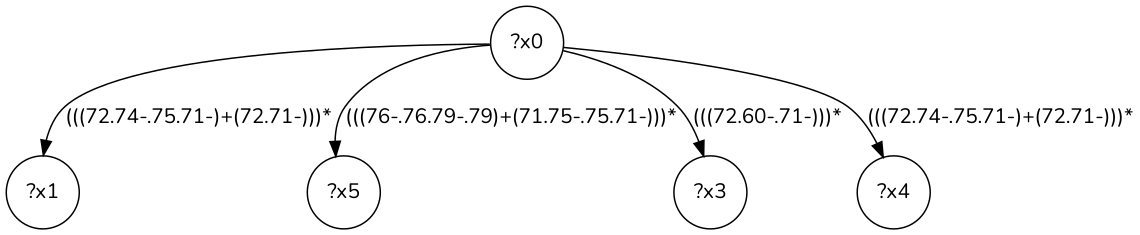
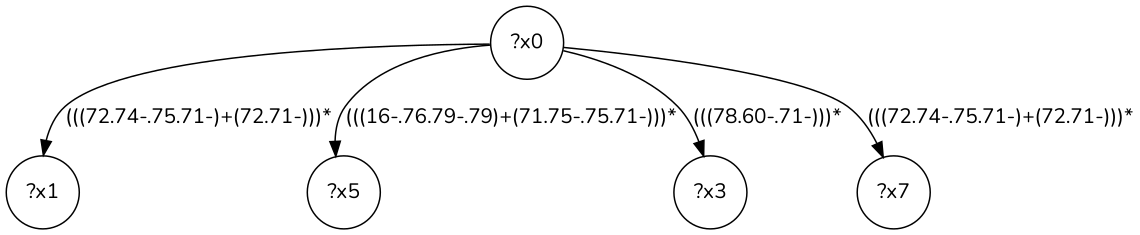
edge "?x0" -> "?x5": label "(((76-.76.79-.79)+(71.75-.75.71-)))*" -> "(((16-.76.79-.79)+(71.75-.75.71-)))*"
edge "?x0" -> "?x3": label "(((72.60-.71-)))*" -> "(((78.60-.71-)))*"
node "?x4": label "?x4" -> "?x7"
